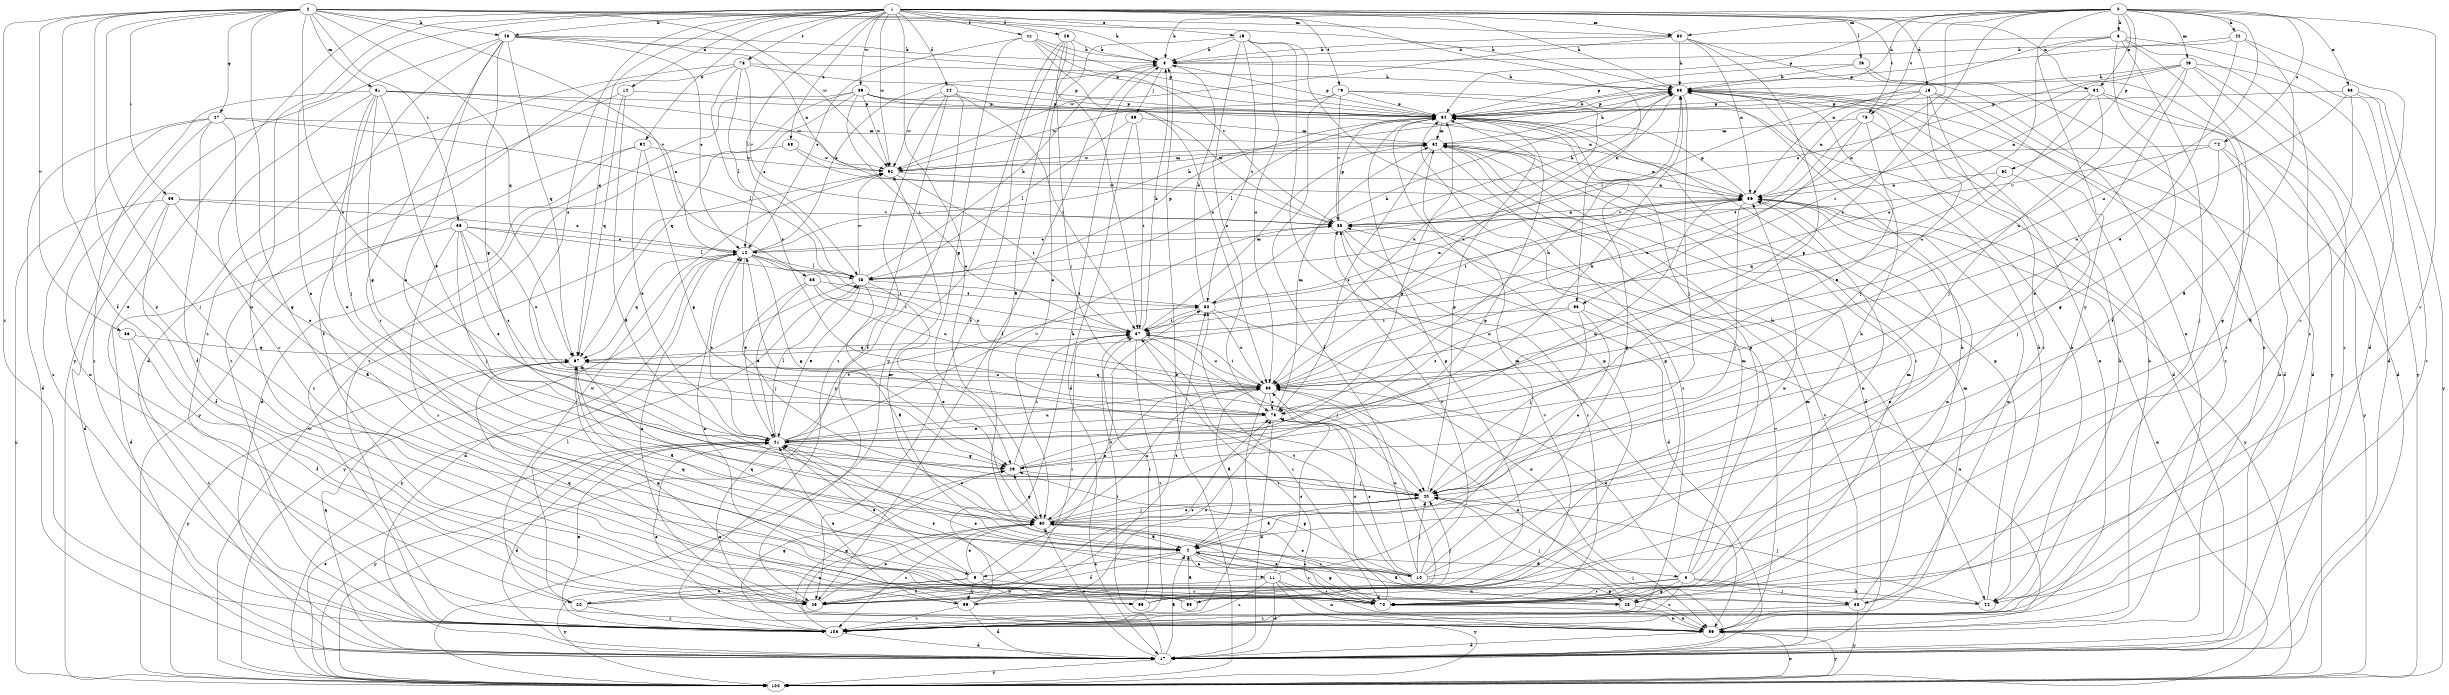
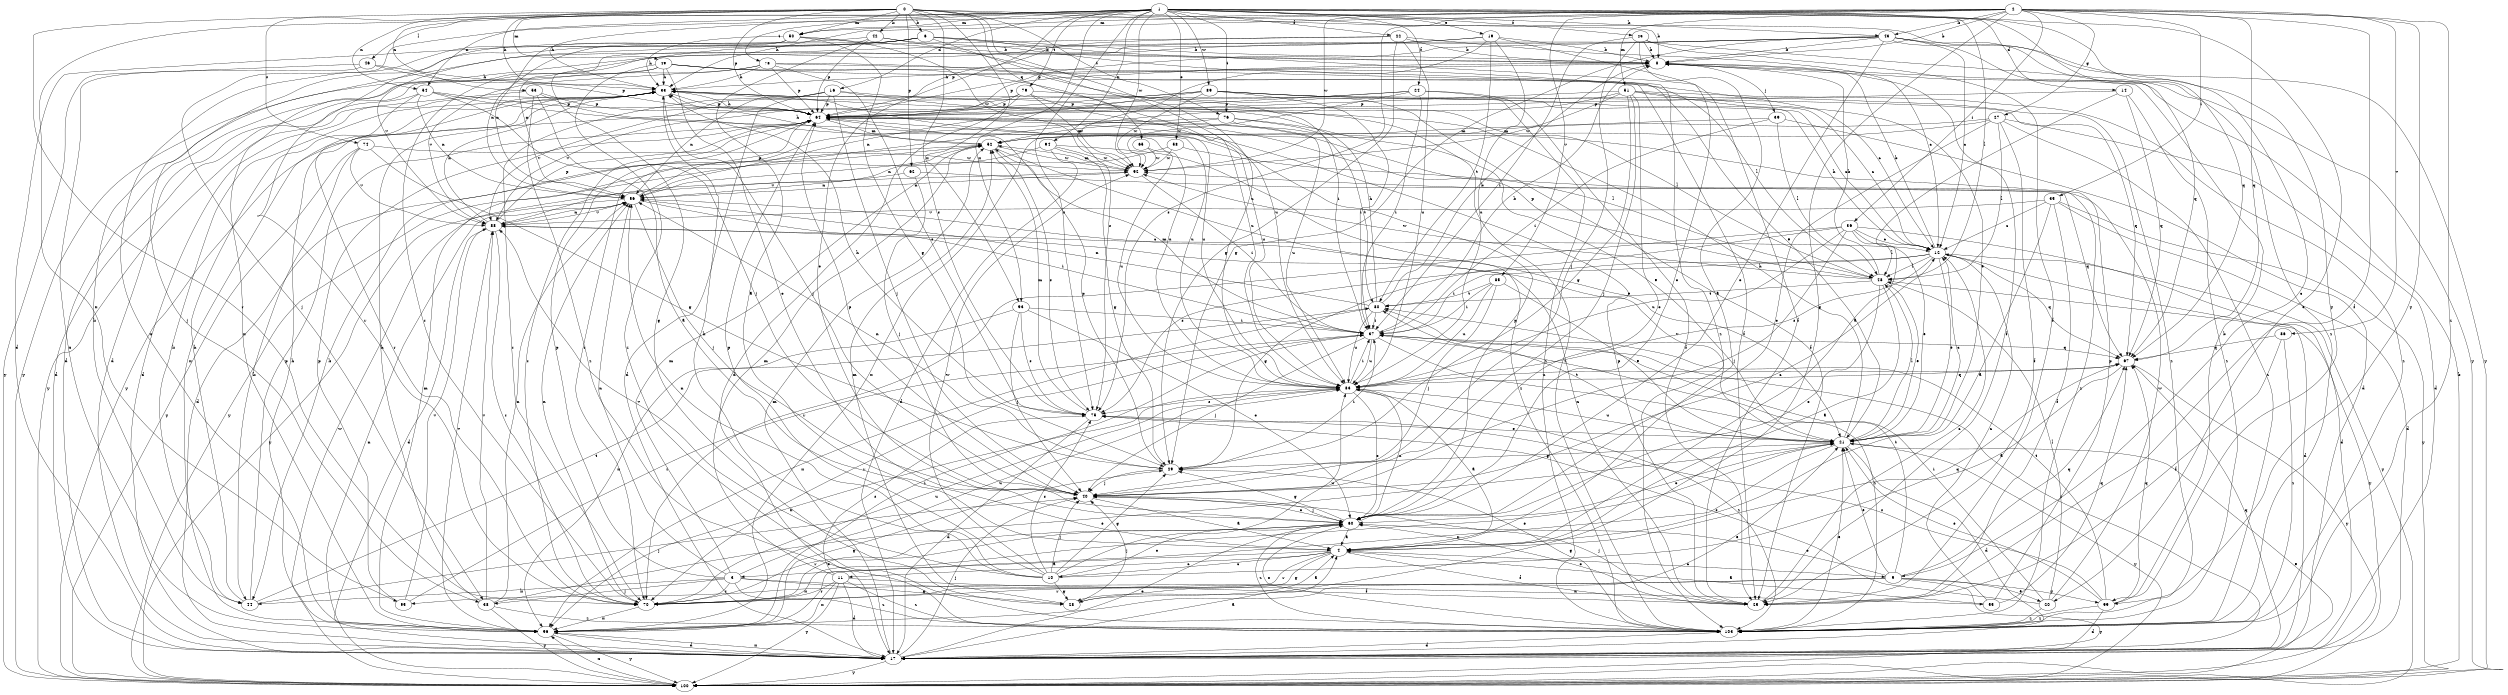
node "65": added
edge "28" -> "96": now "17" -> "96"
